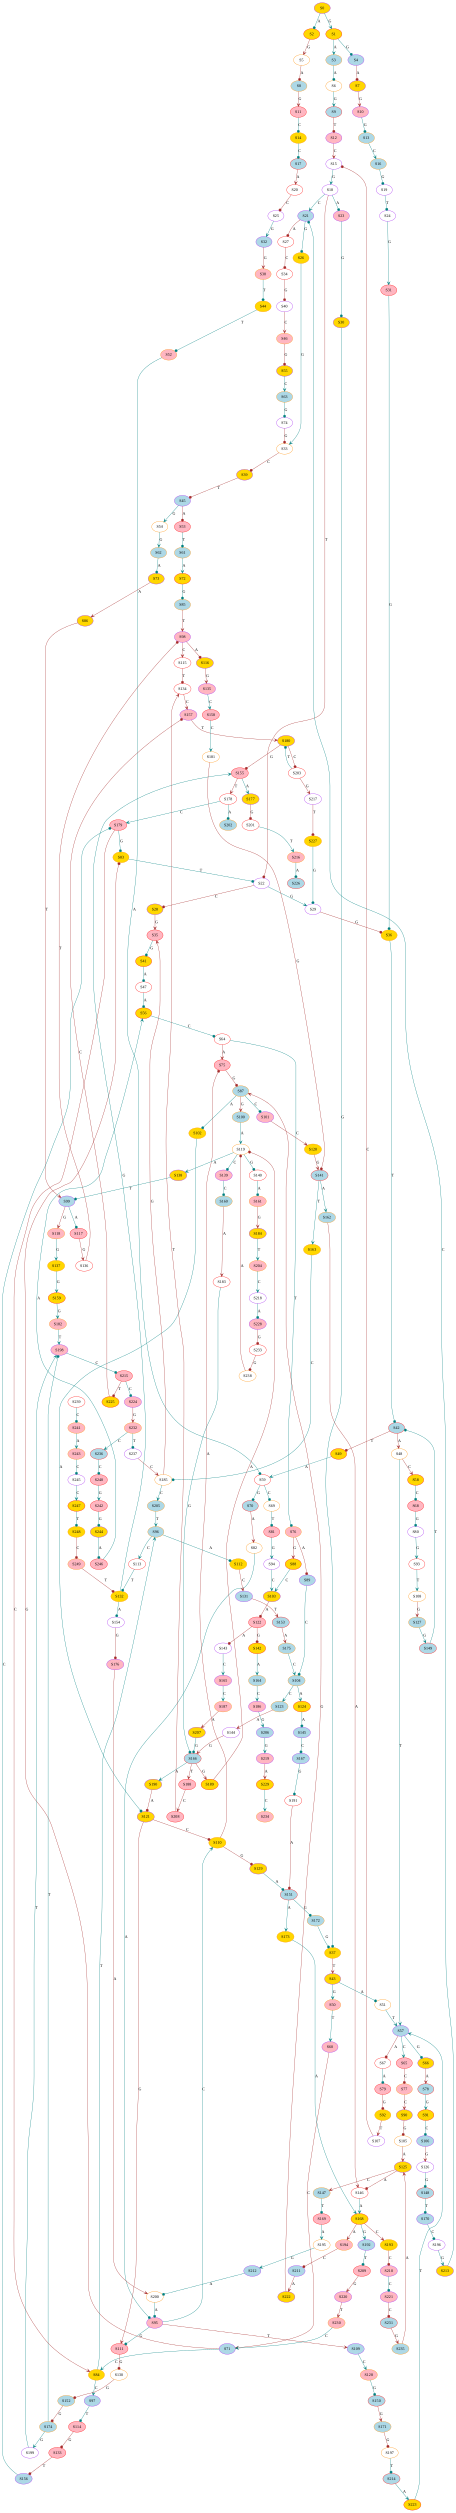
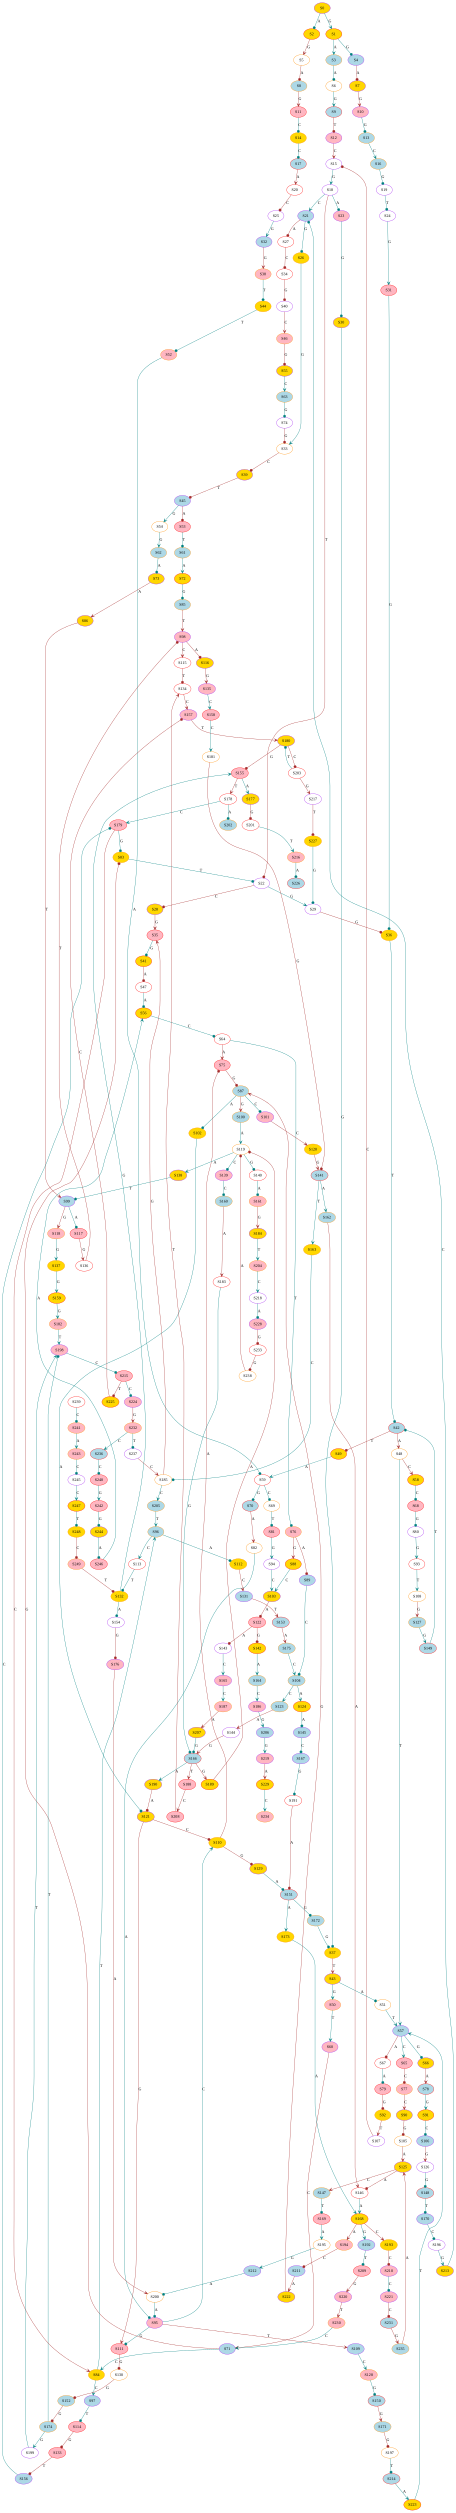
edge "S41" -> "S47": color teal -> brown
